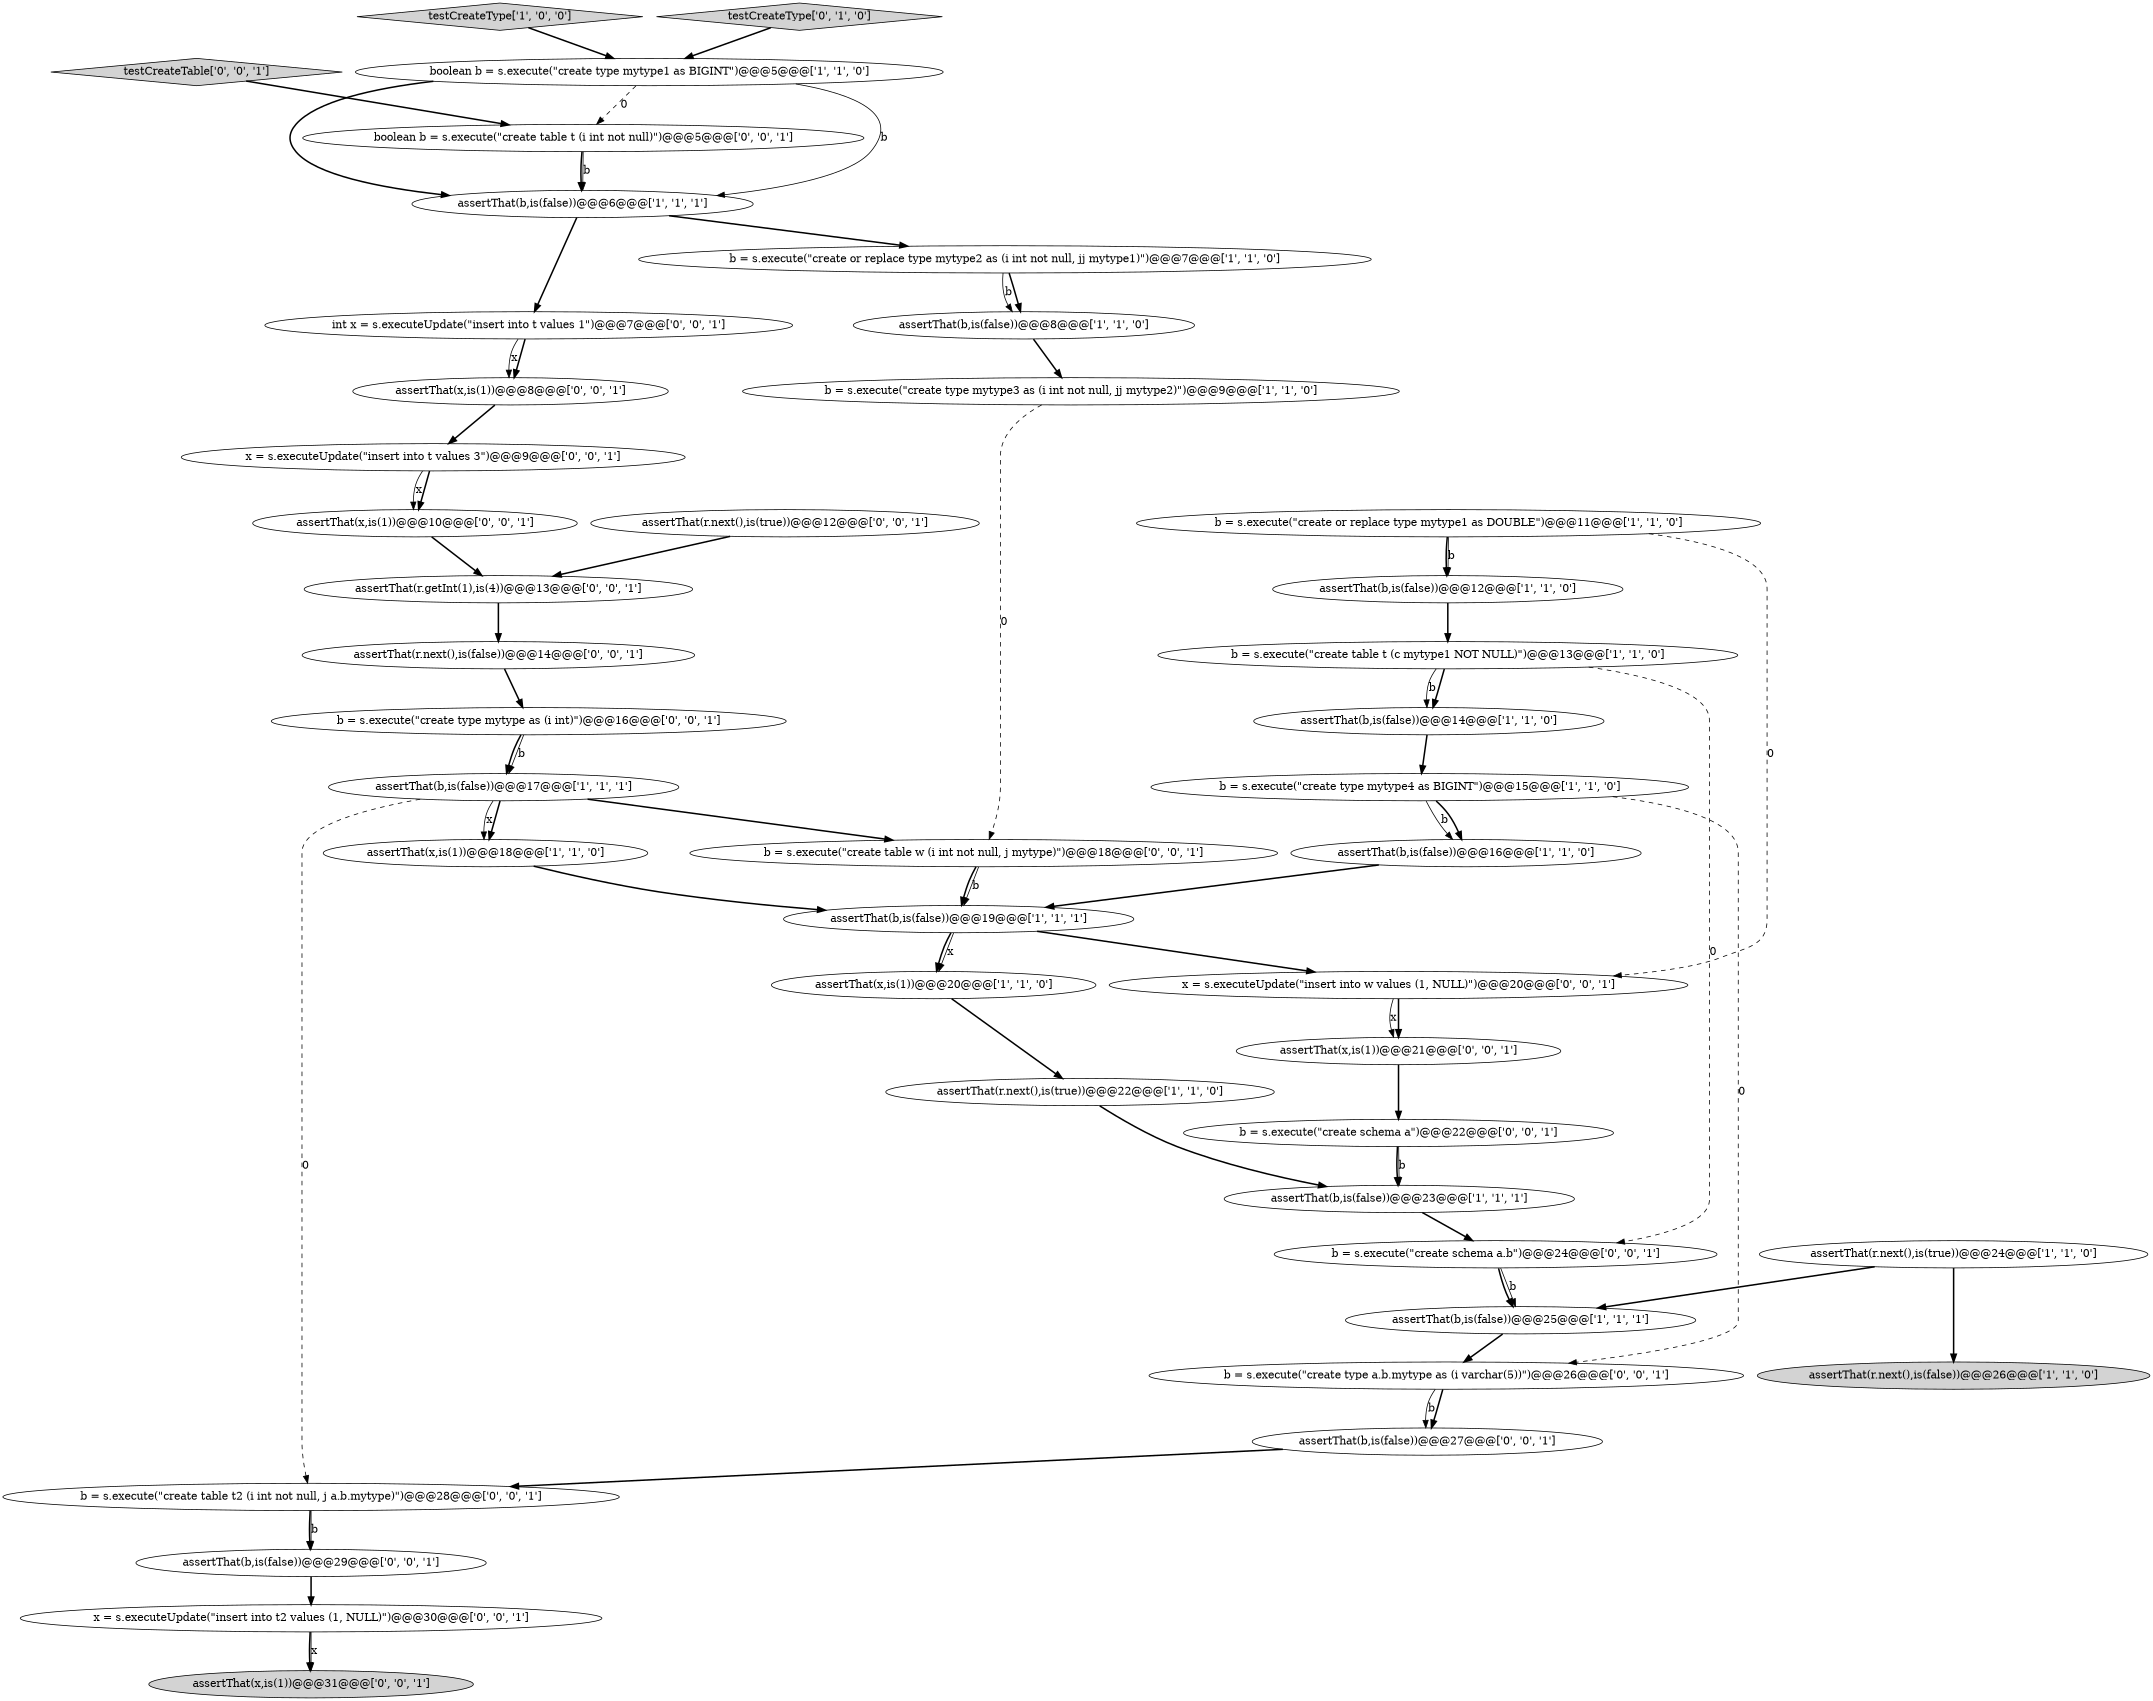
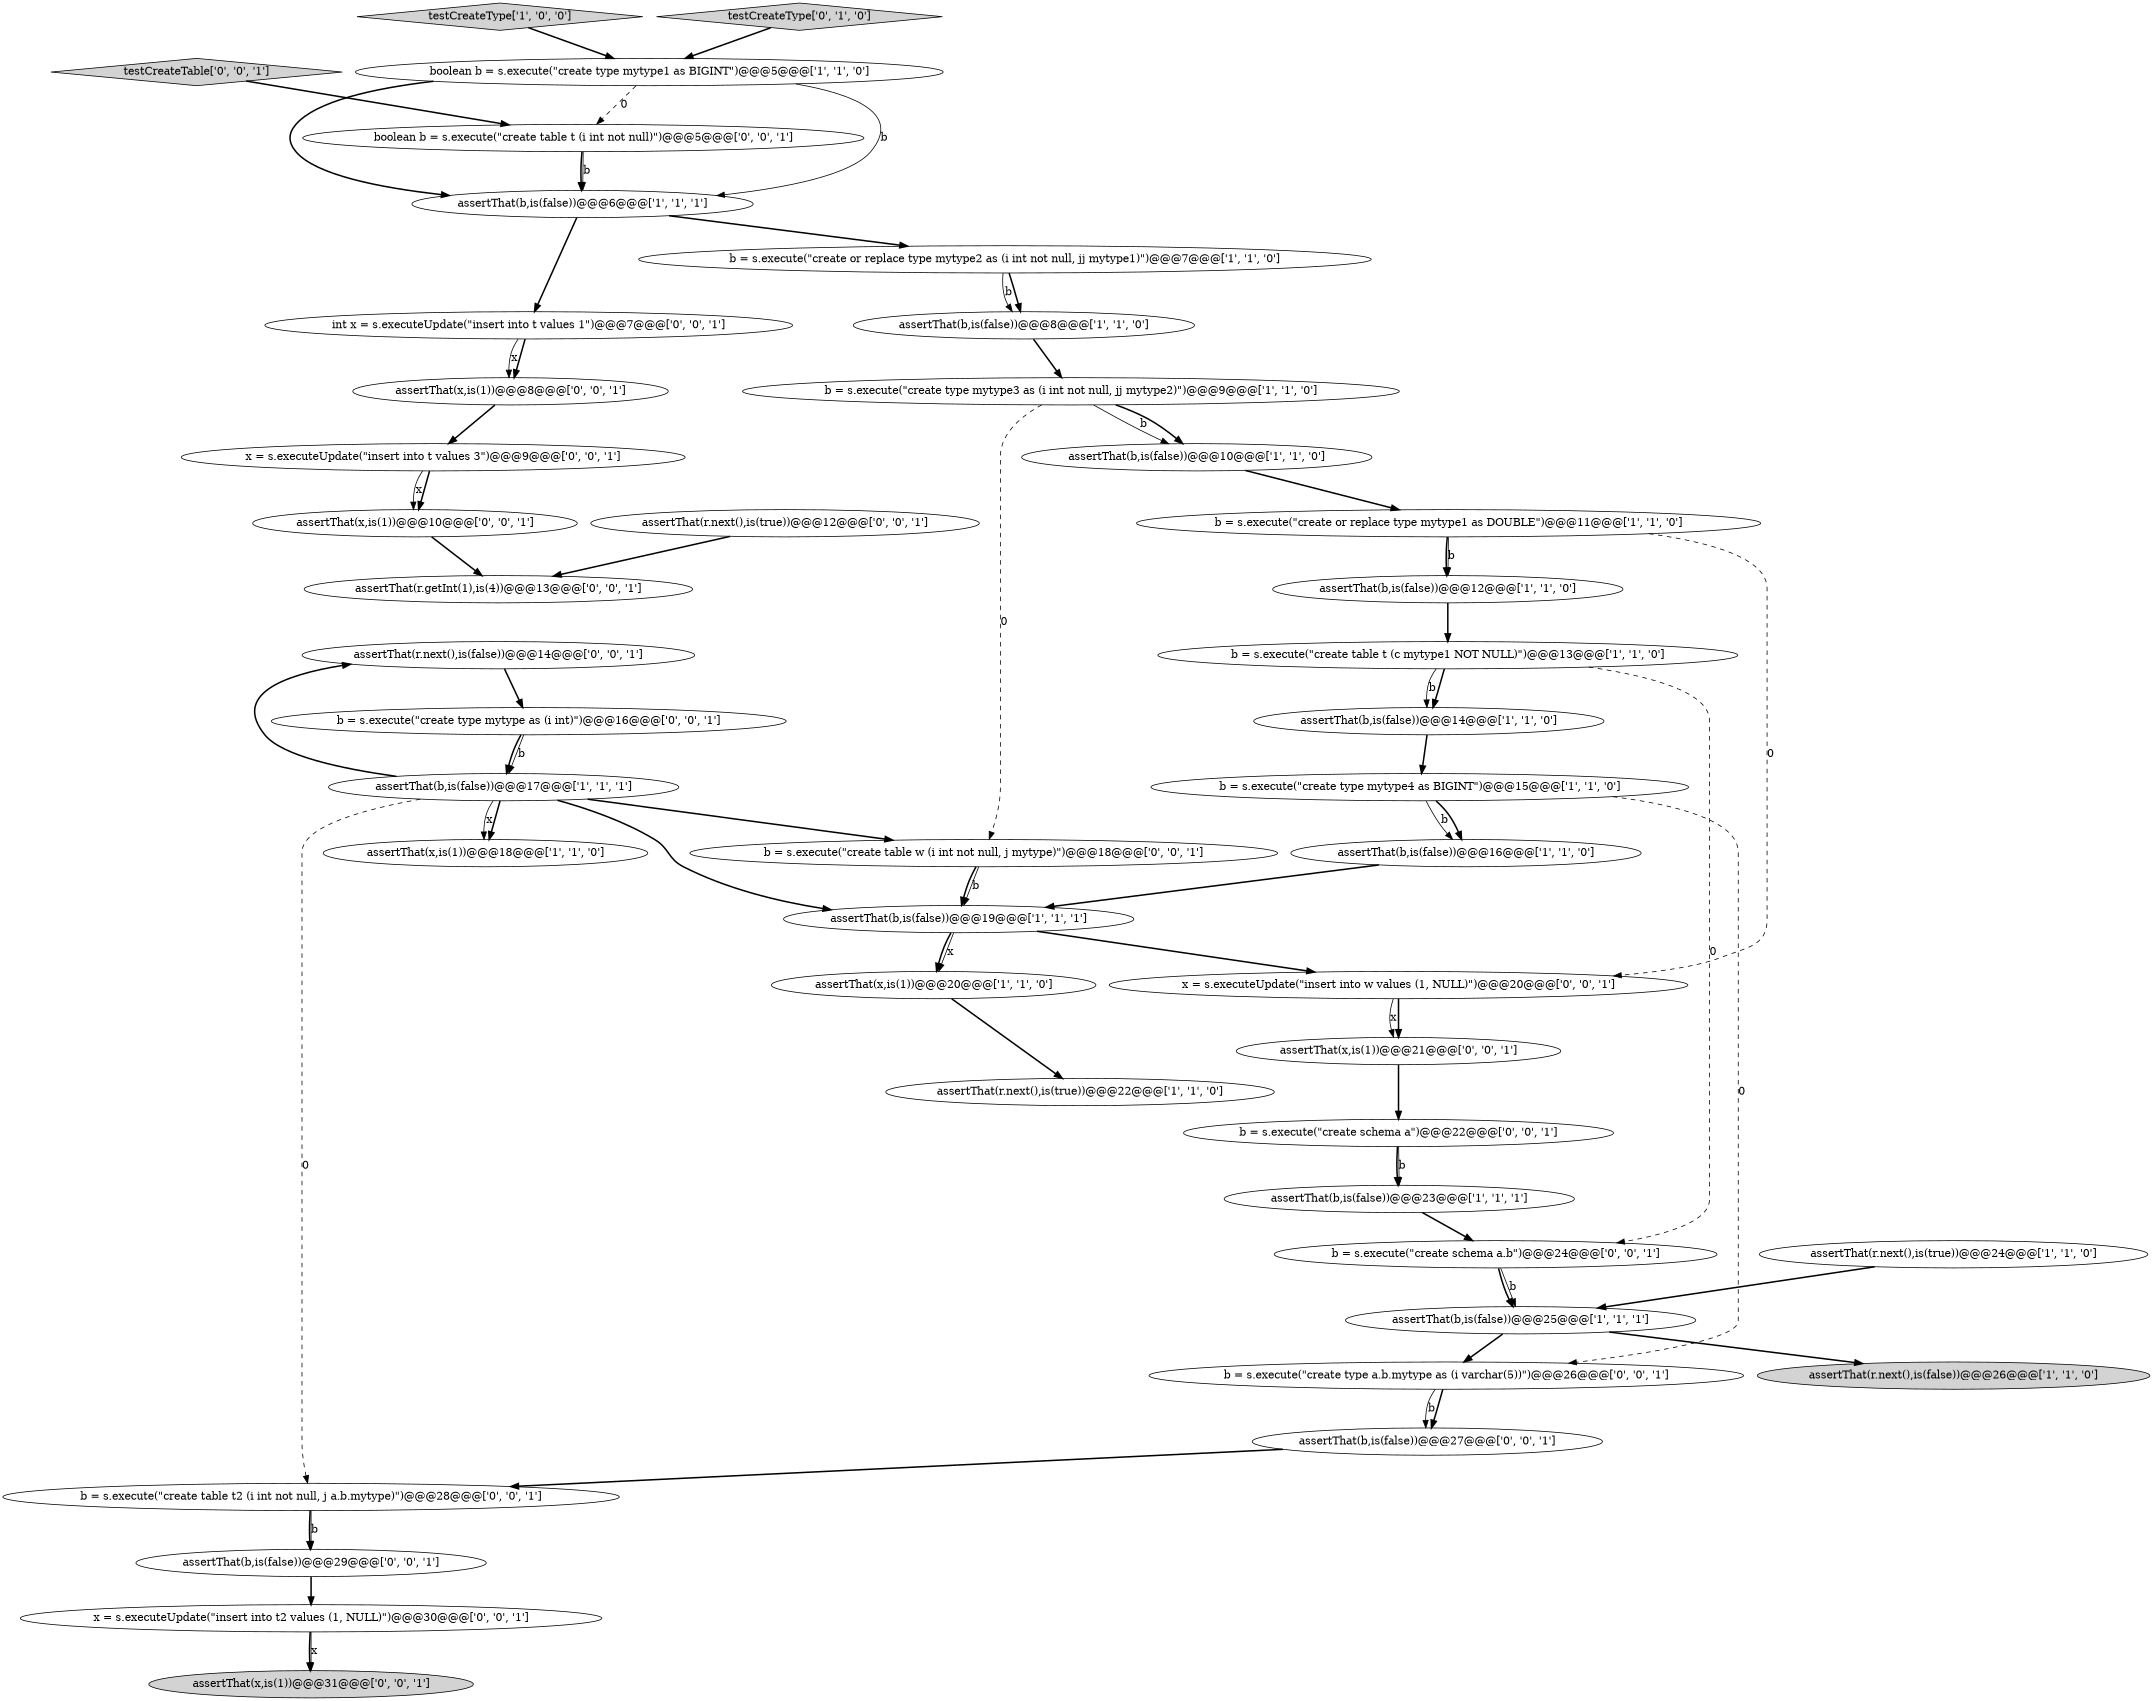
node "assertThat(b,is(false))@@@10@@@['1', '1', '0']": added
edge "assertThat(r.getInt(1),is(4))@@@13@@@['0', '0', '1']" -> "assertThat(r.next(),is(false))@@@14@@@['0', '0', '1']": now "assertThat(b,is(false))@@@17@@@['1', '1', '1']" -> "assertThat(r.next(),is(false))@@@14@@@['0', '0', '1']"
edge "assertThat(x,is(1))@@@18@@@['1', '1', '0']" -> "assertThat(b,is(false))@@@19@@@['1', '1', '1']": now "assertThat(b,is(false))@@@17@@@['1', '1', '1']" -> "assertThat(b,is(false))@@@19@@@['1', '1', '1']"
edge "assertThat(r.next(),is(true))@@@22@@@['1', '1', '0']" -> "assertThat(b,is(false))@@@23@@@['1', '1', '1']": removed
edge "assertThat(r.next(),is(true))@@@24@@@['1', '1', '0']" -> "assertThat(r.next(),is(false))@@@26@@@['1', '1', '0']": now "assertThat(b,is(false))@@@25@@@['1', '1', '1']" -> "assertThat(r.next(),is(false))@@@26@@@['1', '1', '0']"
